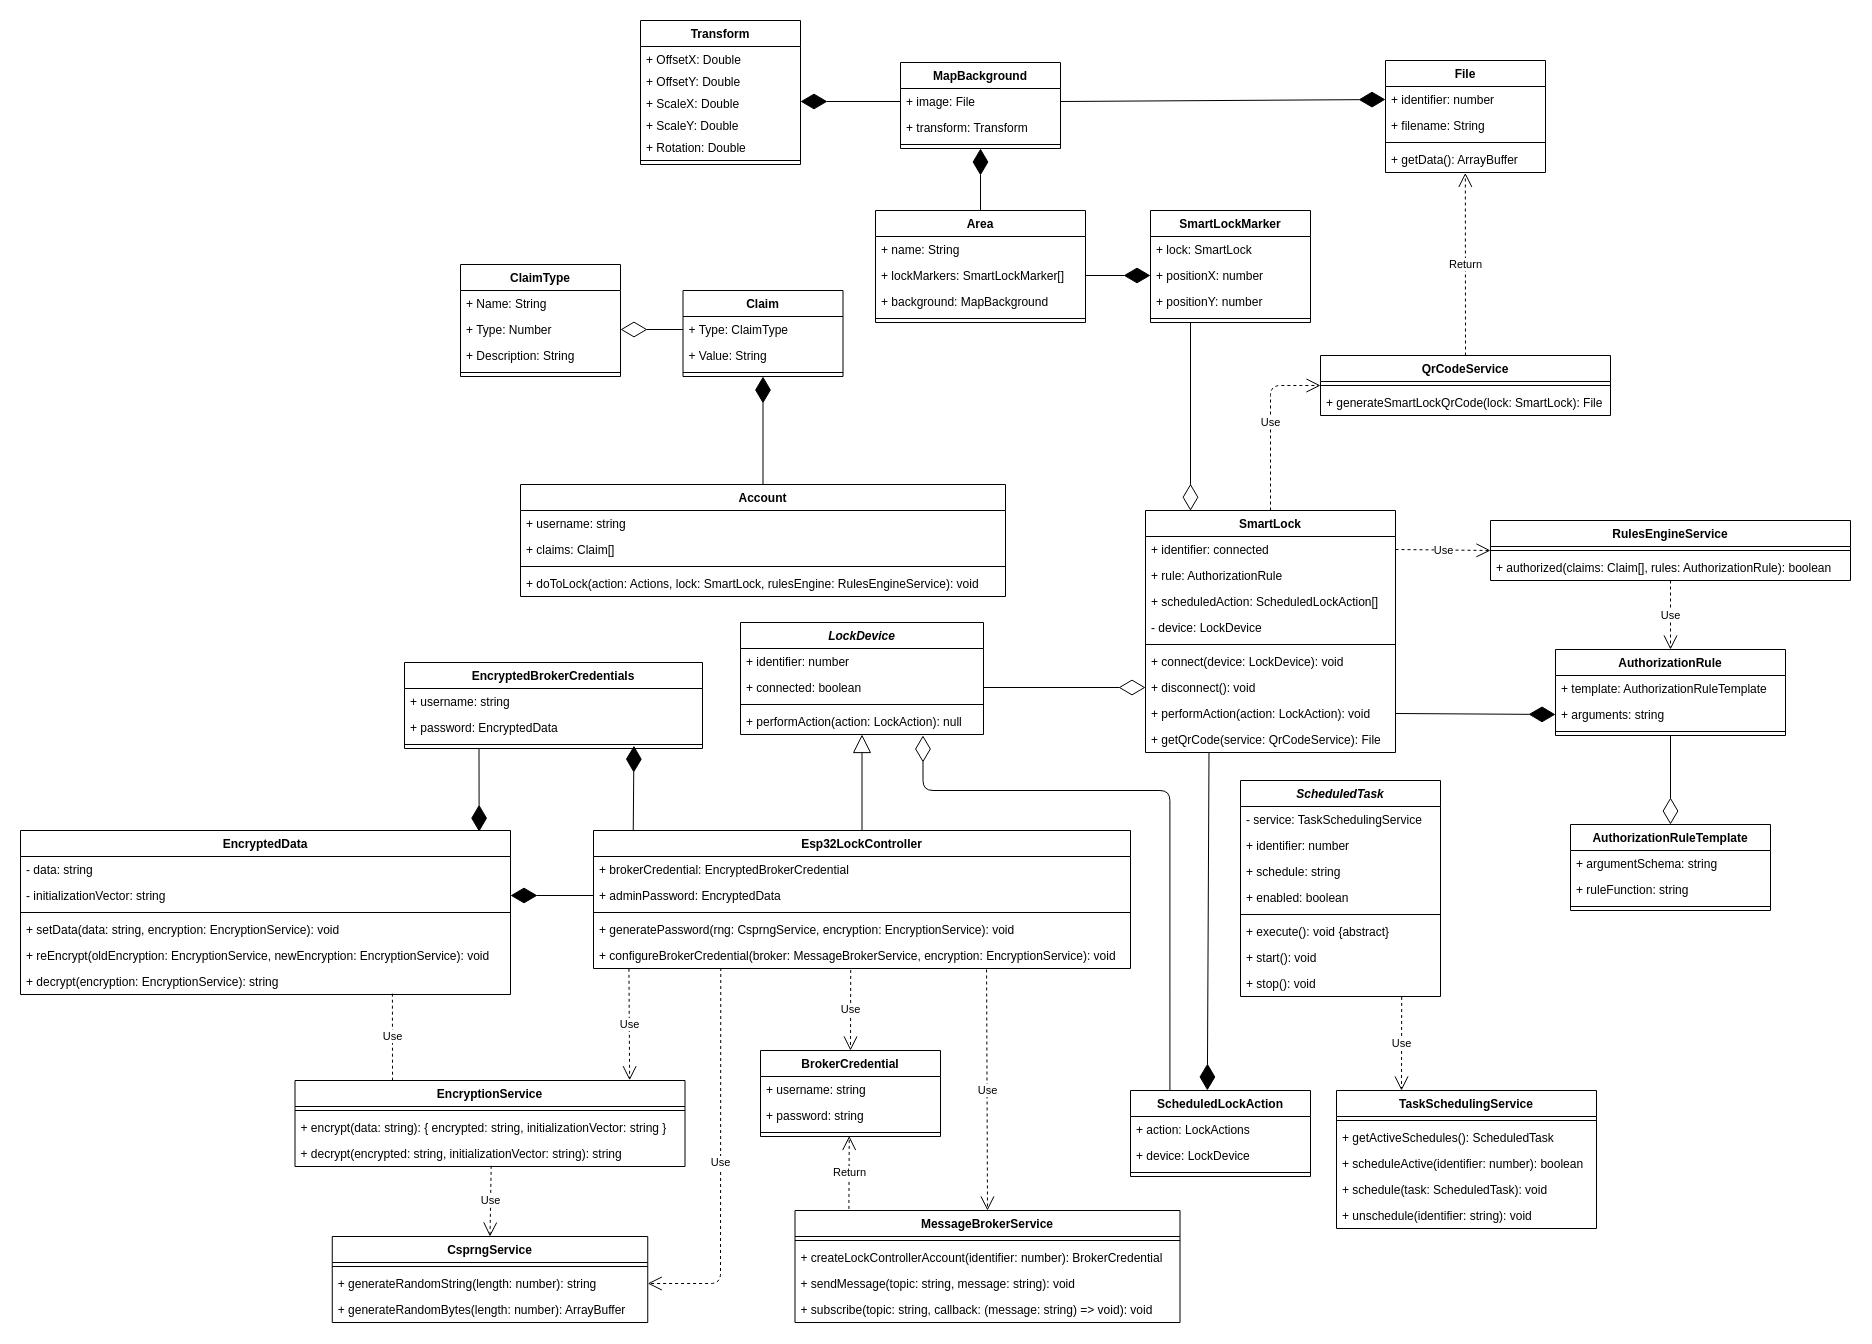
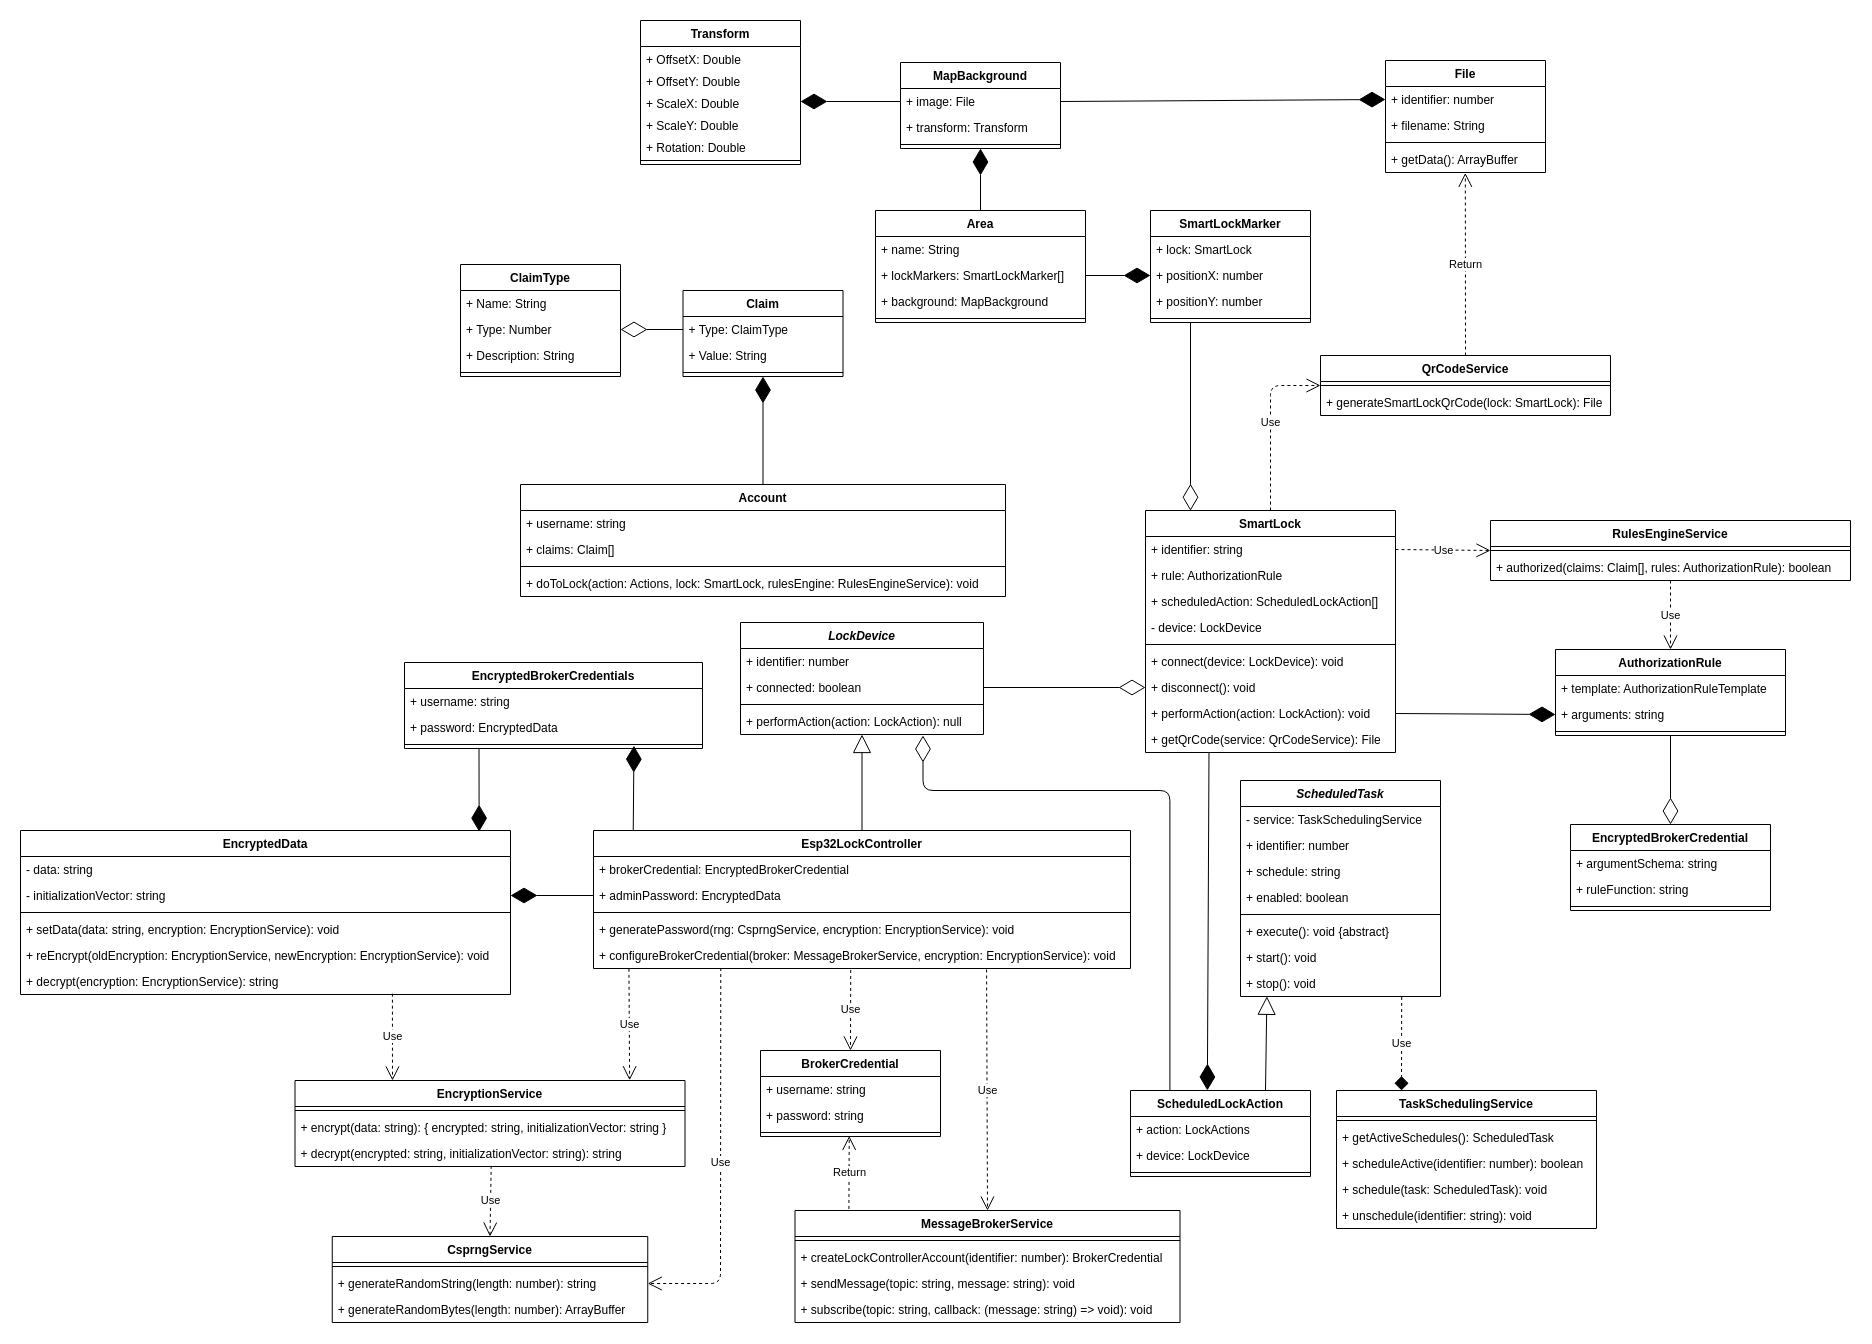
node "+ identifier: connected": label "+ identifier: connected" -> "+ identifier: string"
node "AuthorizationRuleTemplate": label "AuthorizationRuleTemplate" -> "EncryptedBrokerCredential"
edge "ScheduledLockAction" -> "+ stop(): void": added
edge "+ decrypt(encryption: EncryptionService): string" -- "EncryptionService": arrowhead none -> open
edge "+ stop(): void" -> "TaskSchedulingService": arrowhead open -> diamond
